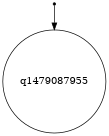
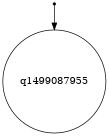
node "q1479087955": label "q1479087955" -> "q1499087955"
